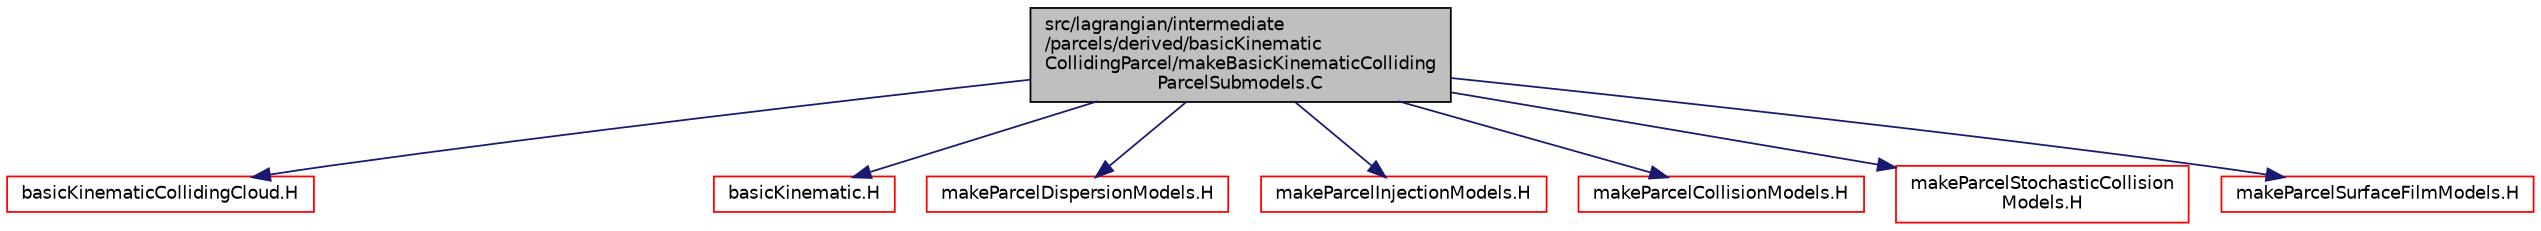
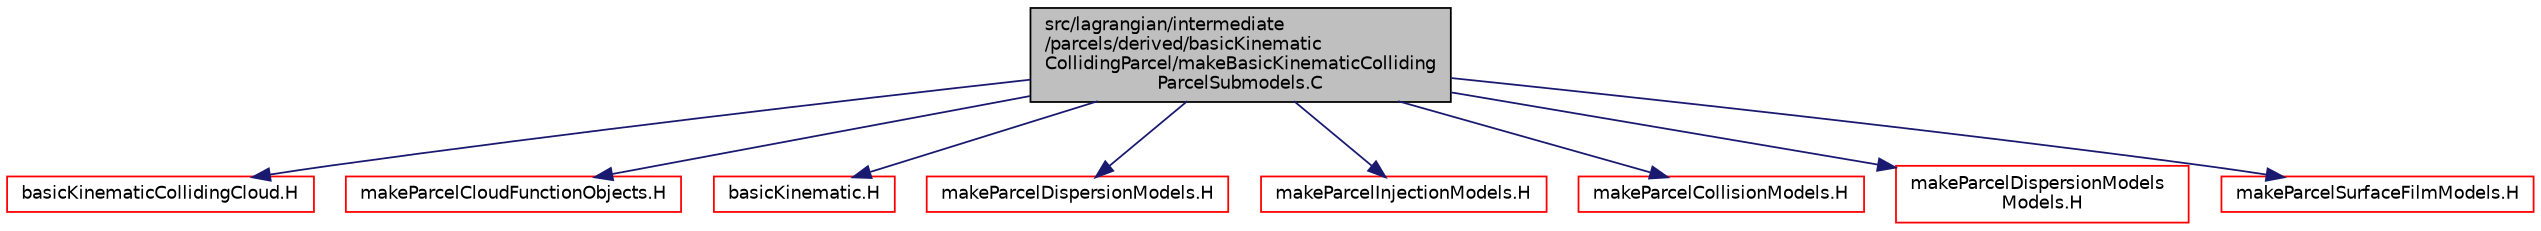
node "makeParcelCloudFunctionObjects.H": added
node "makeParcelStochasticCollision Models.H": label "makeParcelStochasticCollision Models.H" -> "makeParcelDispersionModels Models.H"
